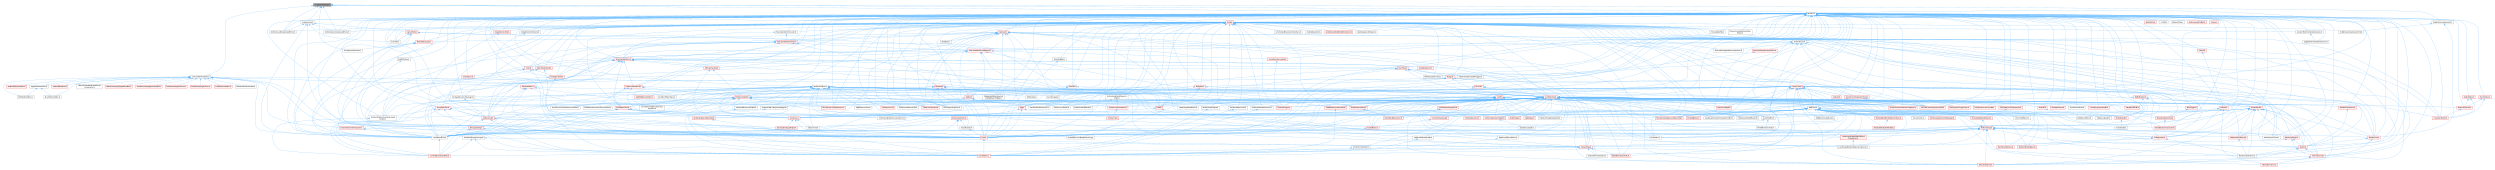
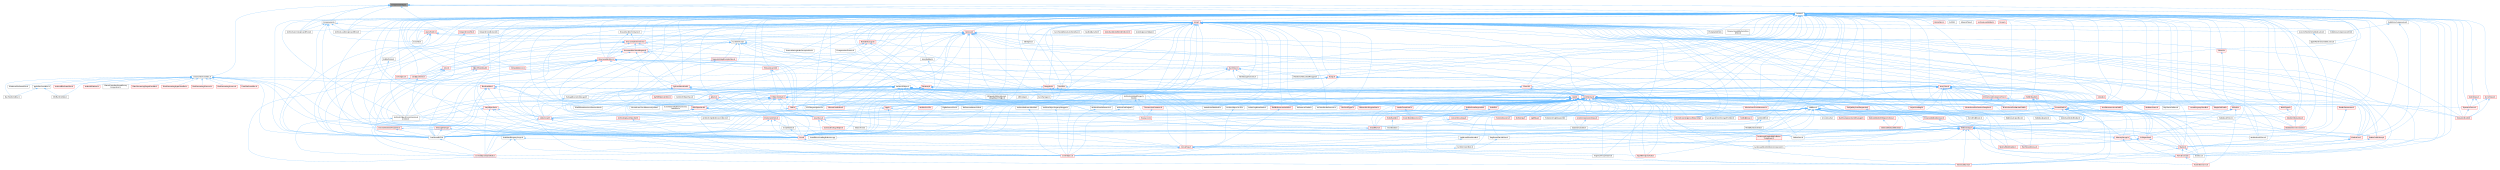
node "TransformVectorized.h": removed
node "ShaderCodeArchive.h": label "ShaderCodeArchive.h" -> "Interface.h"
